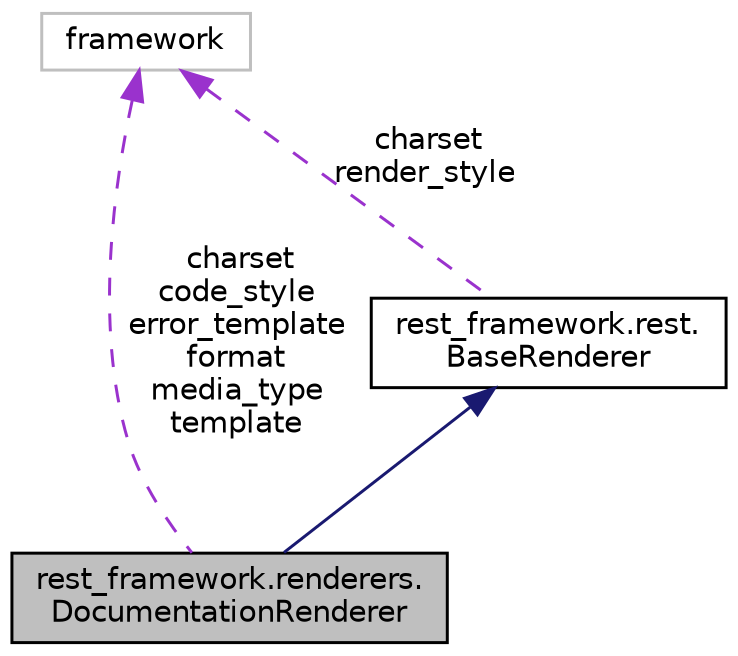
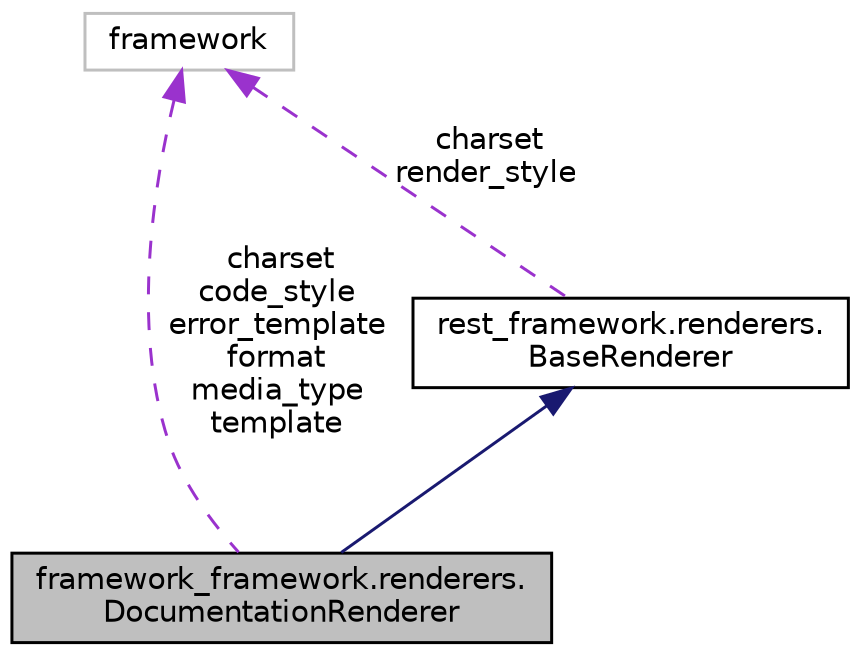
node "rest_framework.rest. BaseRenderer": label "rest_framework.rest. BaseRenderer" -> "rest_framework.renderers. BaseRenderer"
node "rest_framework.renderers. DocumentationRenderer": label "rest_framework.renderers. DocumentationRenderer" -> "framework_framework.renderers. DocumentationRenderer"
